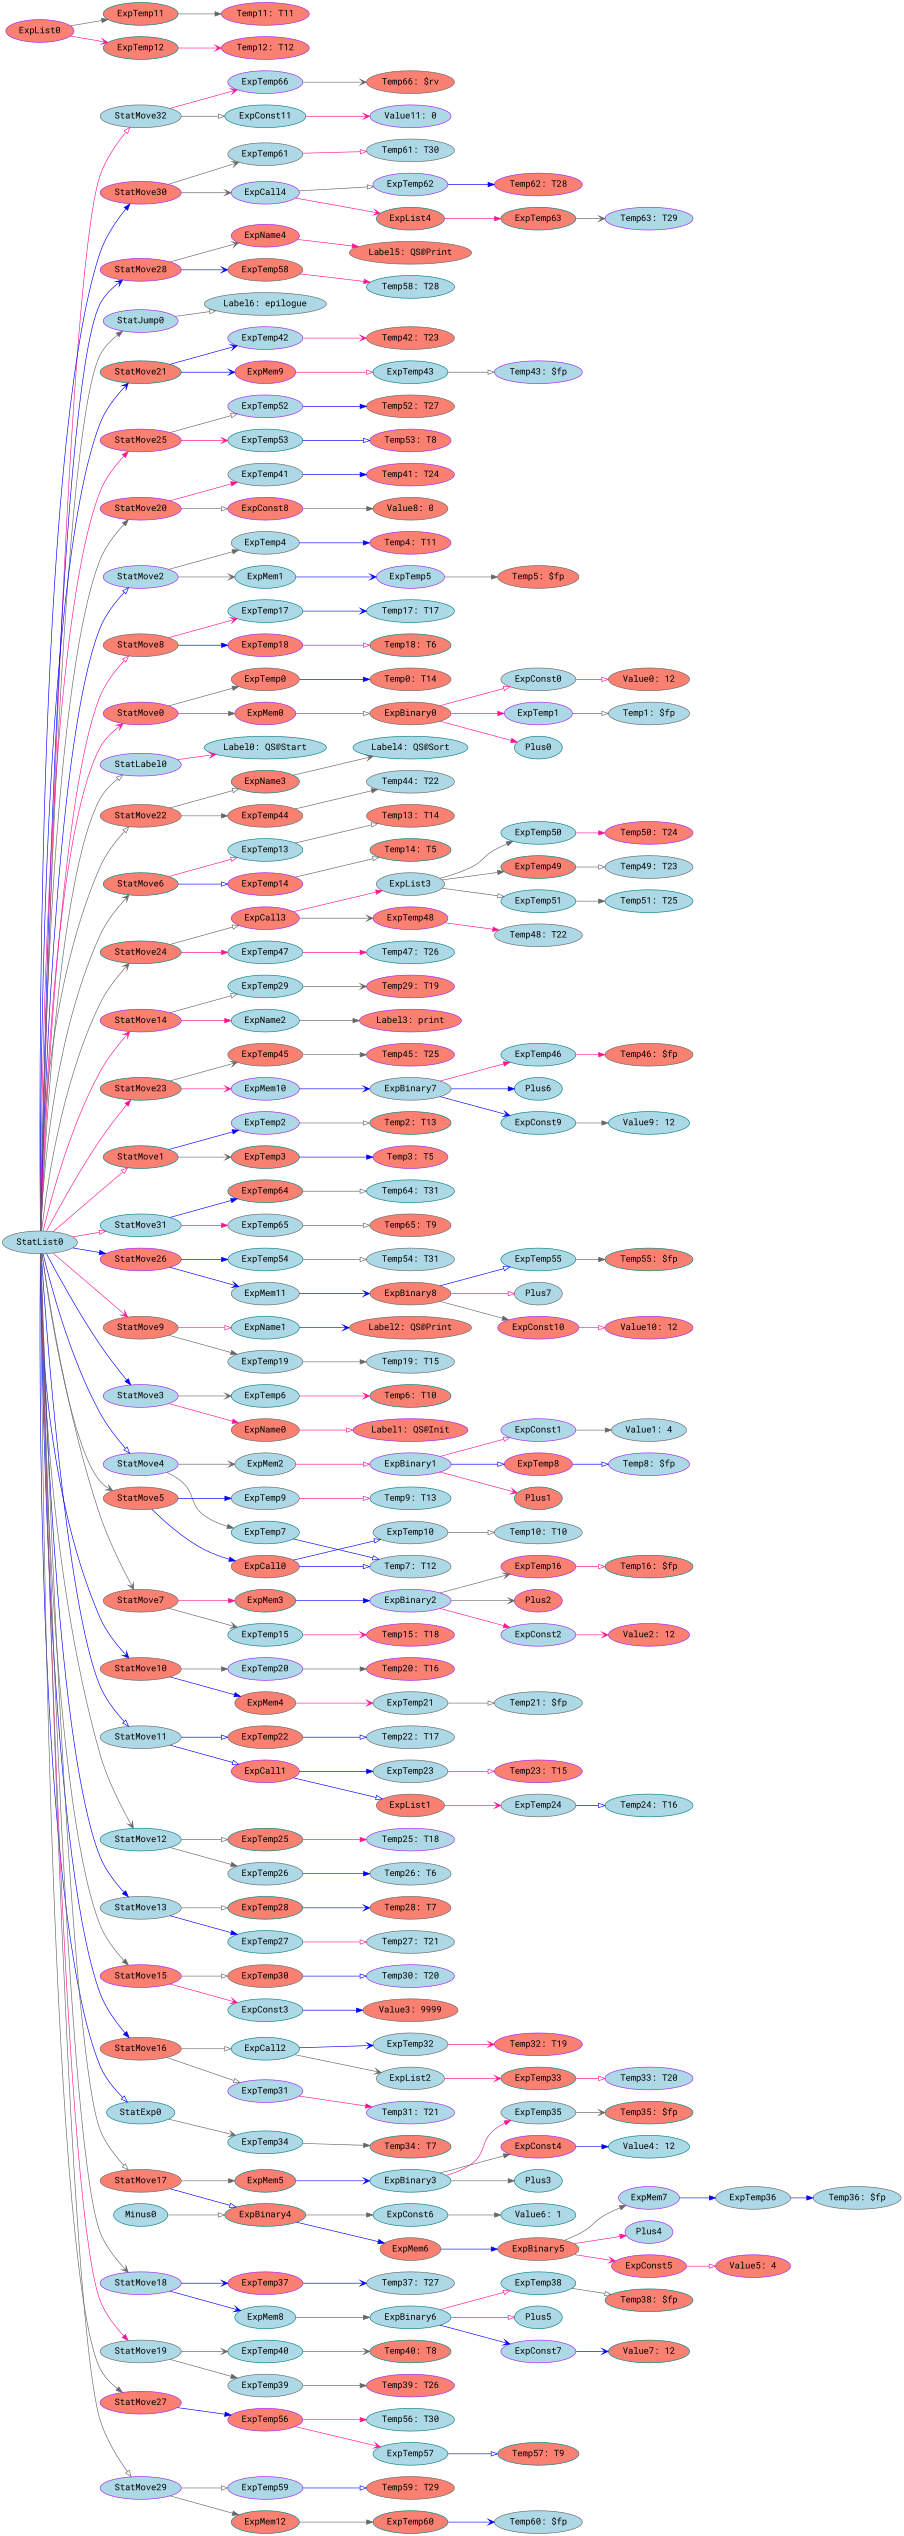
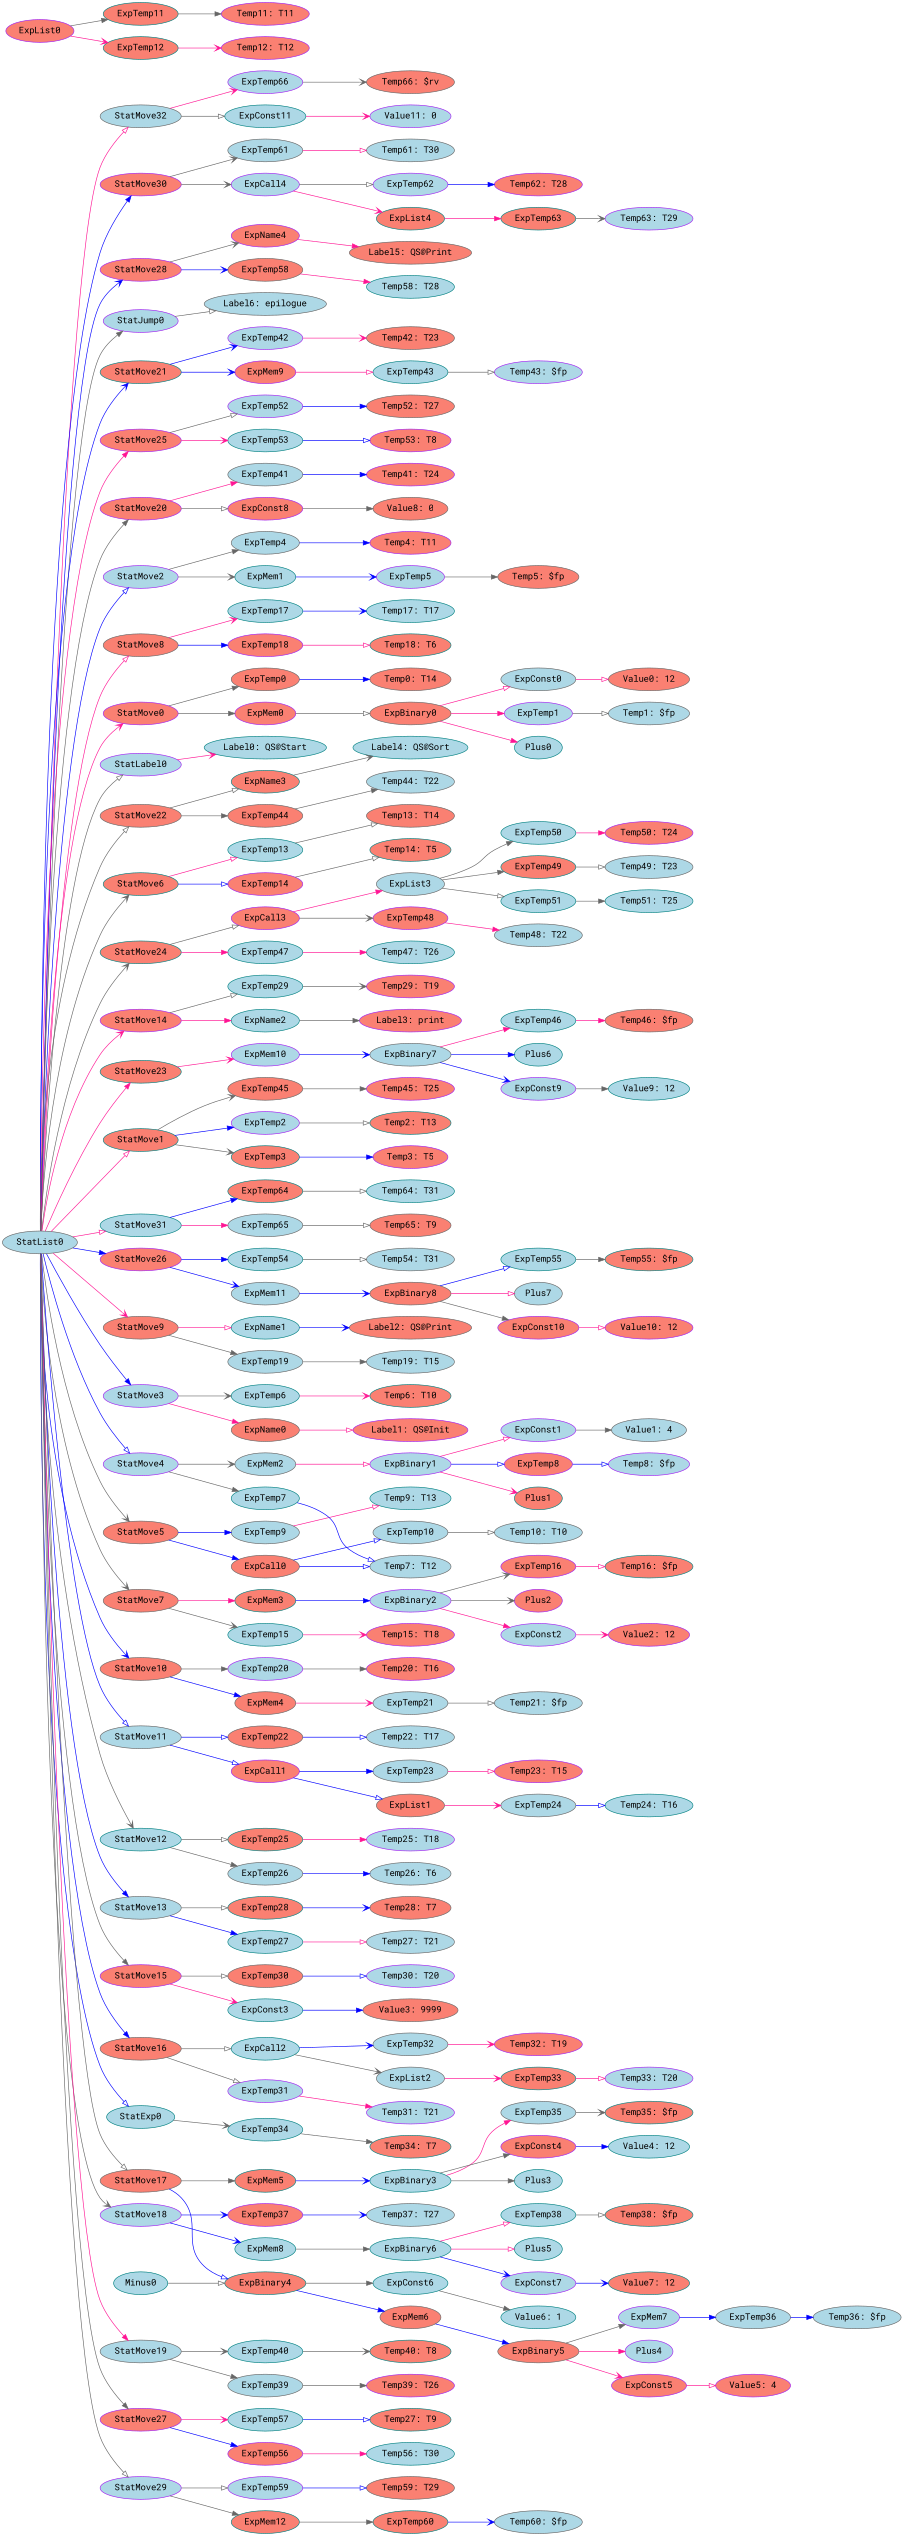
edge "StatMove23" -> "ExpTemp45": now "StatMove1" -> "ExpTemp45"
node "ExpConst9": color teal -> purple
edge "ExpTemp56" -> "ExpTemp57": now "StatMove27" -> "ExpTemp57"
node "Temp57: T9": label "Temp57: T9" -> "Temp27: T9"
